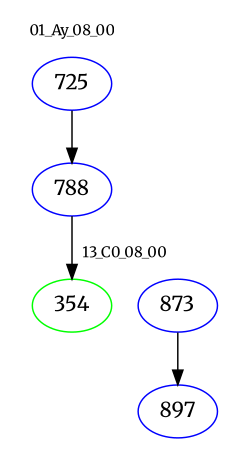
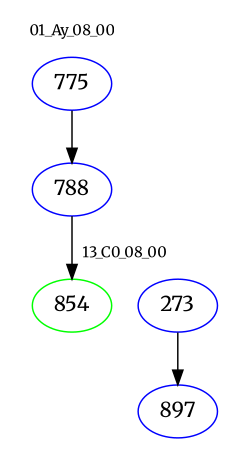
node "725": label "725" -> "775"
node "354": label "354" -> "854"
node "873": label "873" -> "273"
